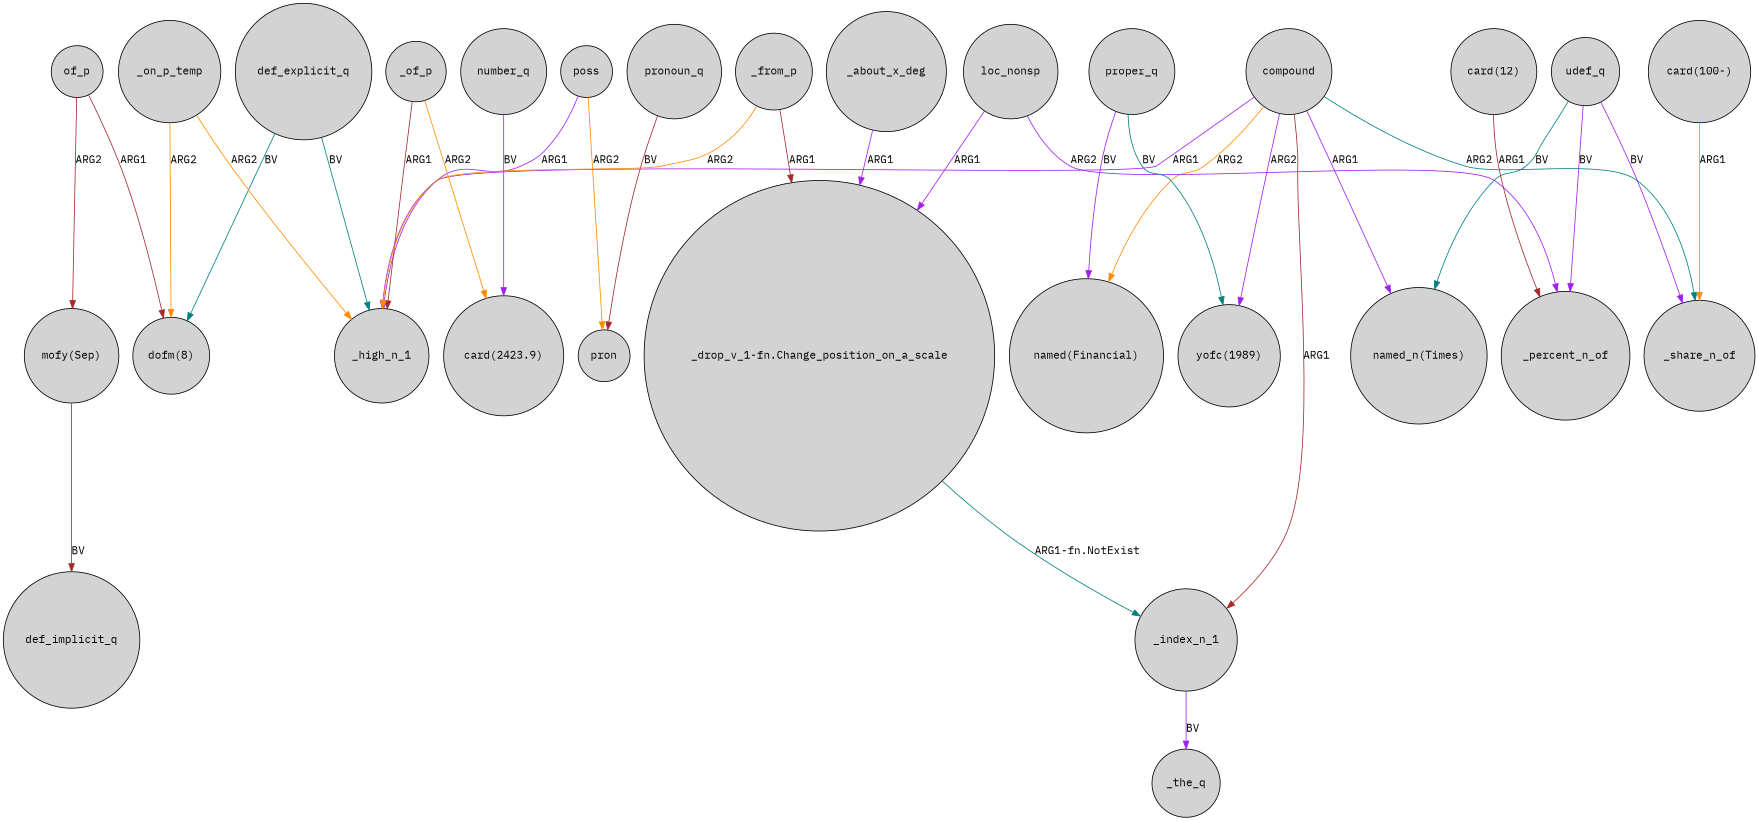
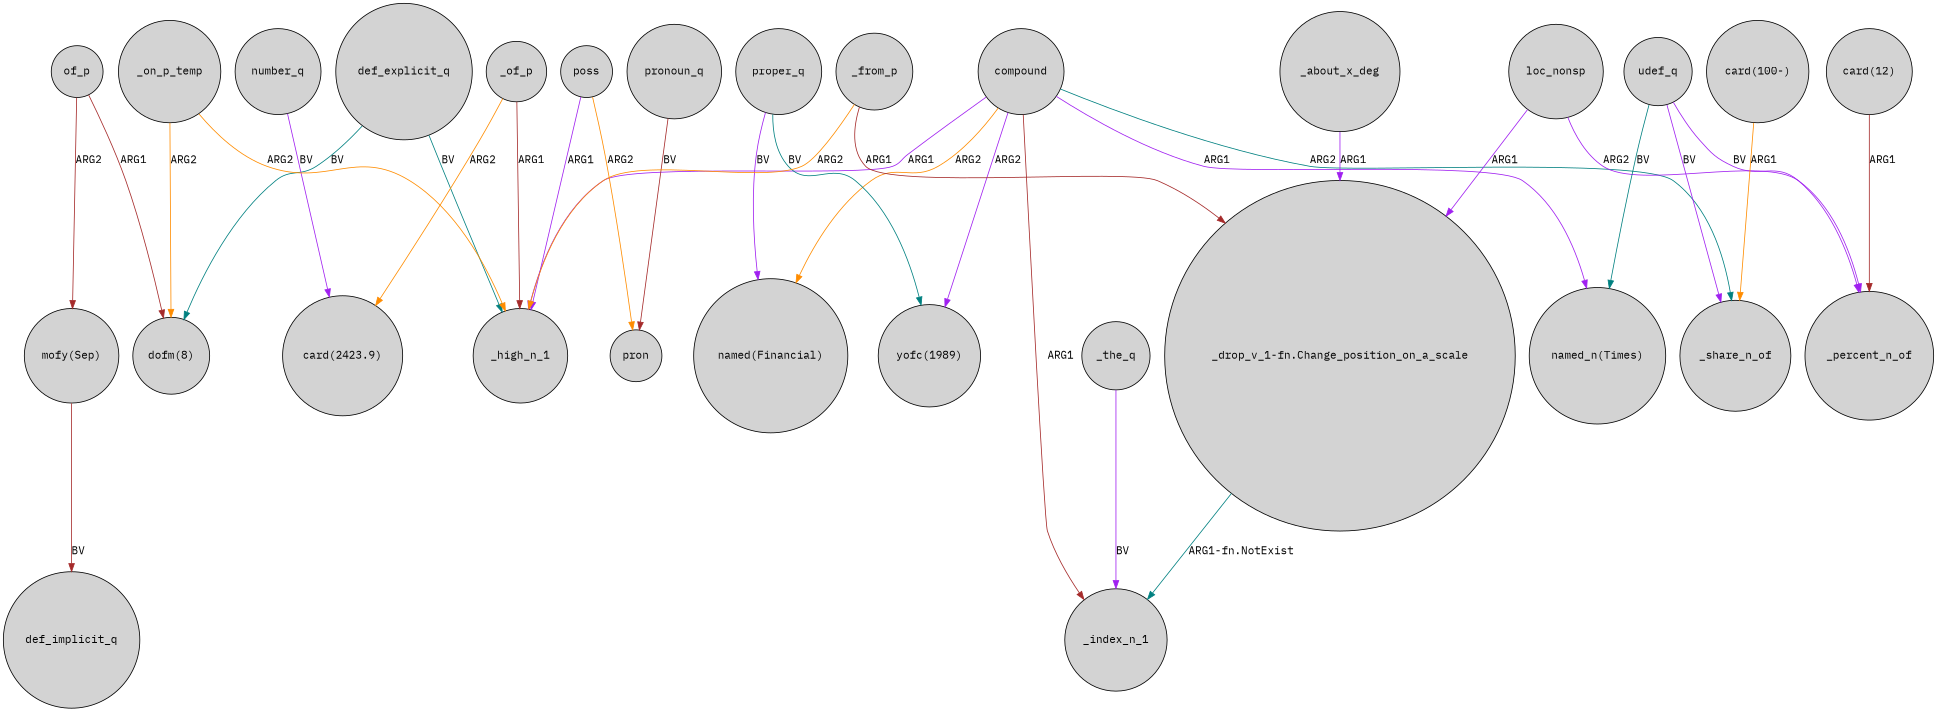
edge "_index_n_1" -> "_the_q": reversed
